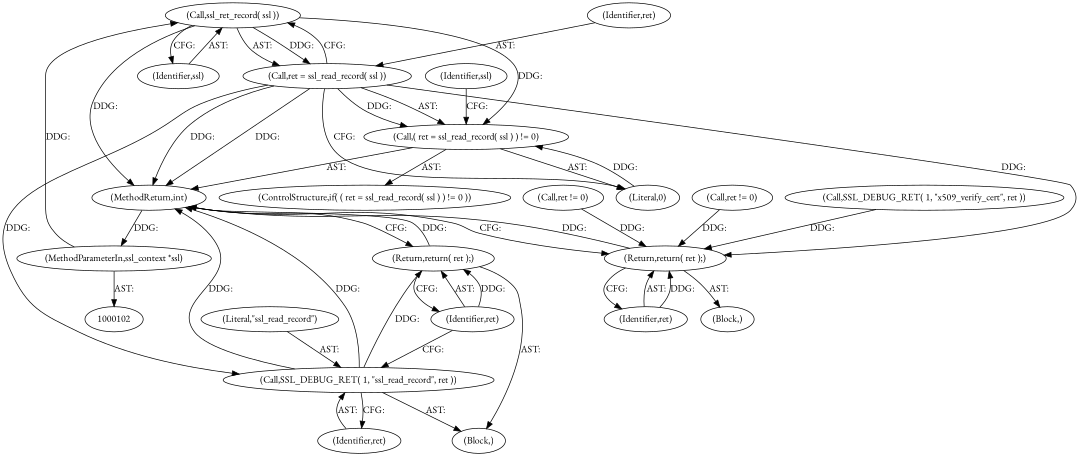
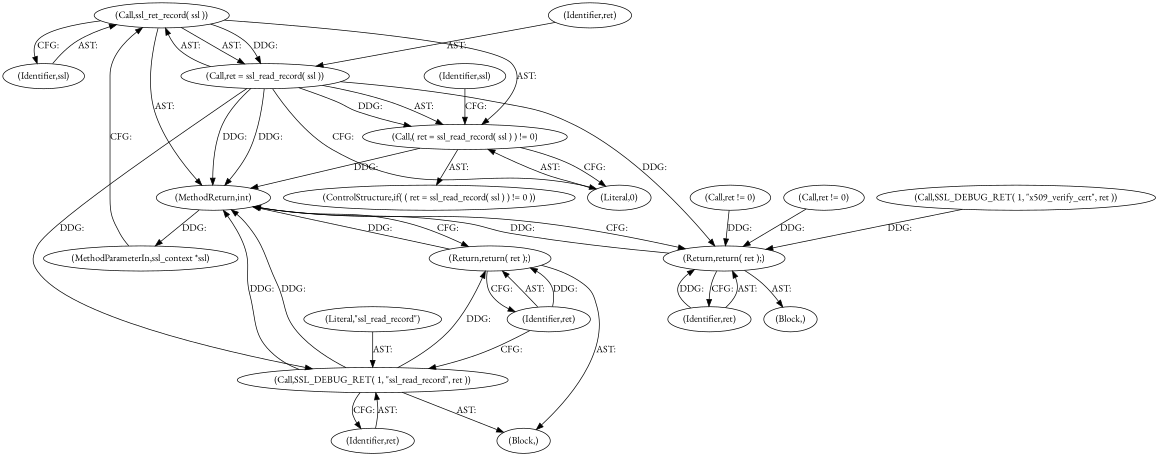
edge "(Call,ret = ssl_read_record( ssl ))" -> "(Call,ssl_ret_record( ssl ))": label "CFG: " -> "AST: "
edge "(Call,ssl_ret_record( ssl ))" -> "(Call,( ret = ssl_read_record( ssl ) ) != 0)": label "DDG: " -> "AST: "
edge "(Call,ssl_ret_record( ssl ))" -> "(MethodReturn,int)": label "DDG: " -> "AST: "
edge "(MethodParameterIn,ssl_context *ssl)" -> "(Call,ssl_ret_record( ssl ))": label "DDG: " -> "CFG: "
edge "(Call,( ret = ssl_read_record( ssl ) ) != 0)" -> "(MethodReturn,int)": label "AST: " -> "DDG: "
edge "(Call,( ret = ssl_read_record( ssl ) ) != 0)" -> "(Literal,0)": label "AST: " -> "CFG: "
edge "(Literal,0)" -> "(Call,( ret = ssl_read_record( ssl ) ) != 0)": label "DDG: " -> "AST: "
node "1000102": removed
